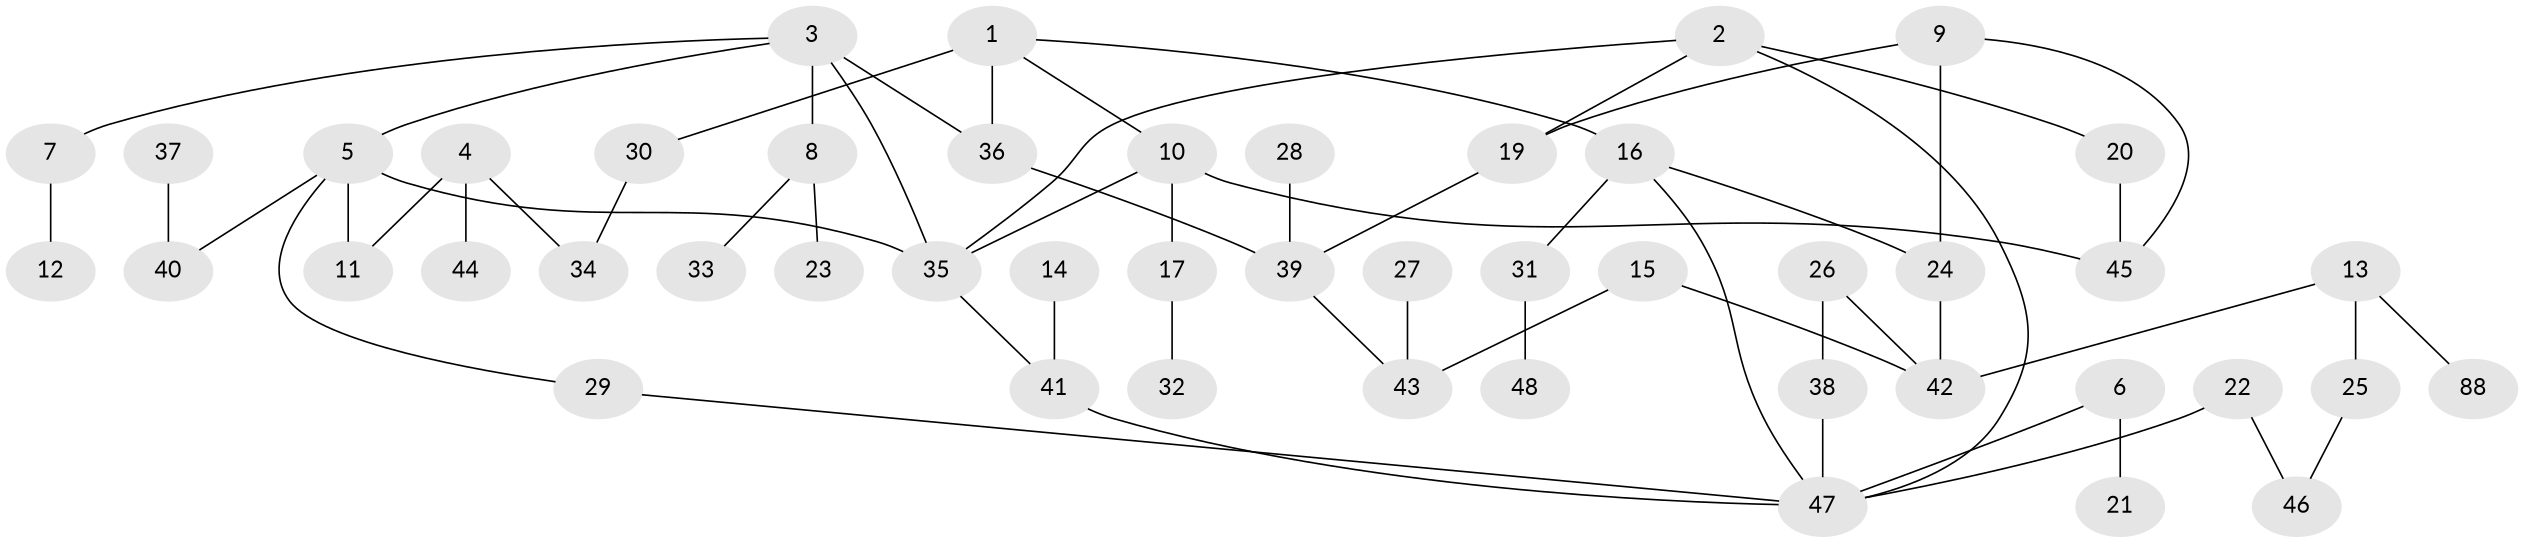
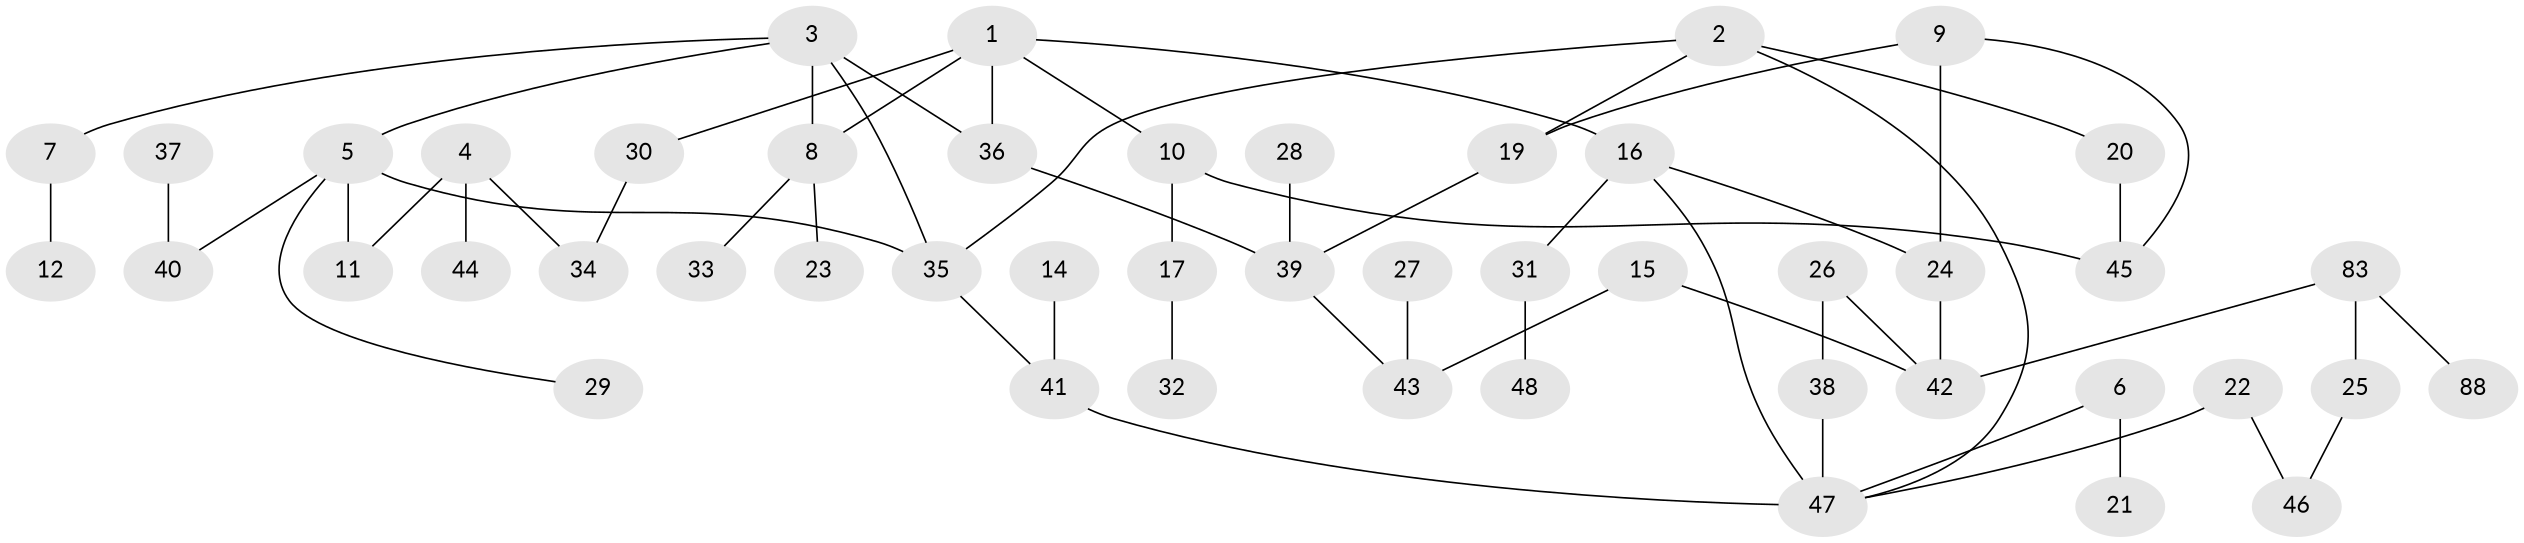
edge "1" -- "8": added
edge "10" -- "35": removed
node "13": label "13" -> "83"
edge "29" -- "47": removed
